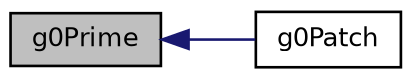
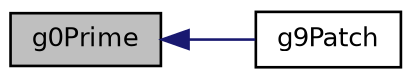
node "g0Patch": label "g0Patch" -> "g9Patch"
